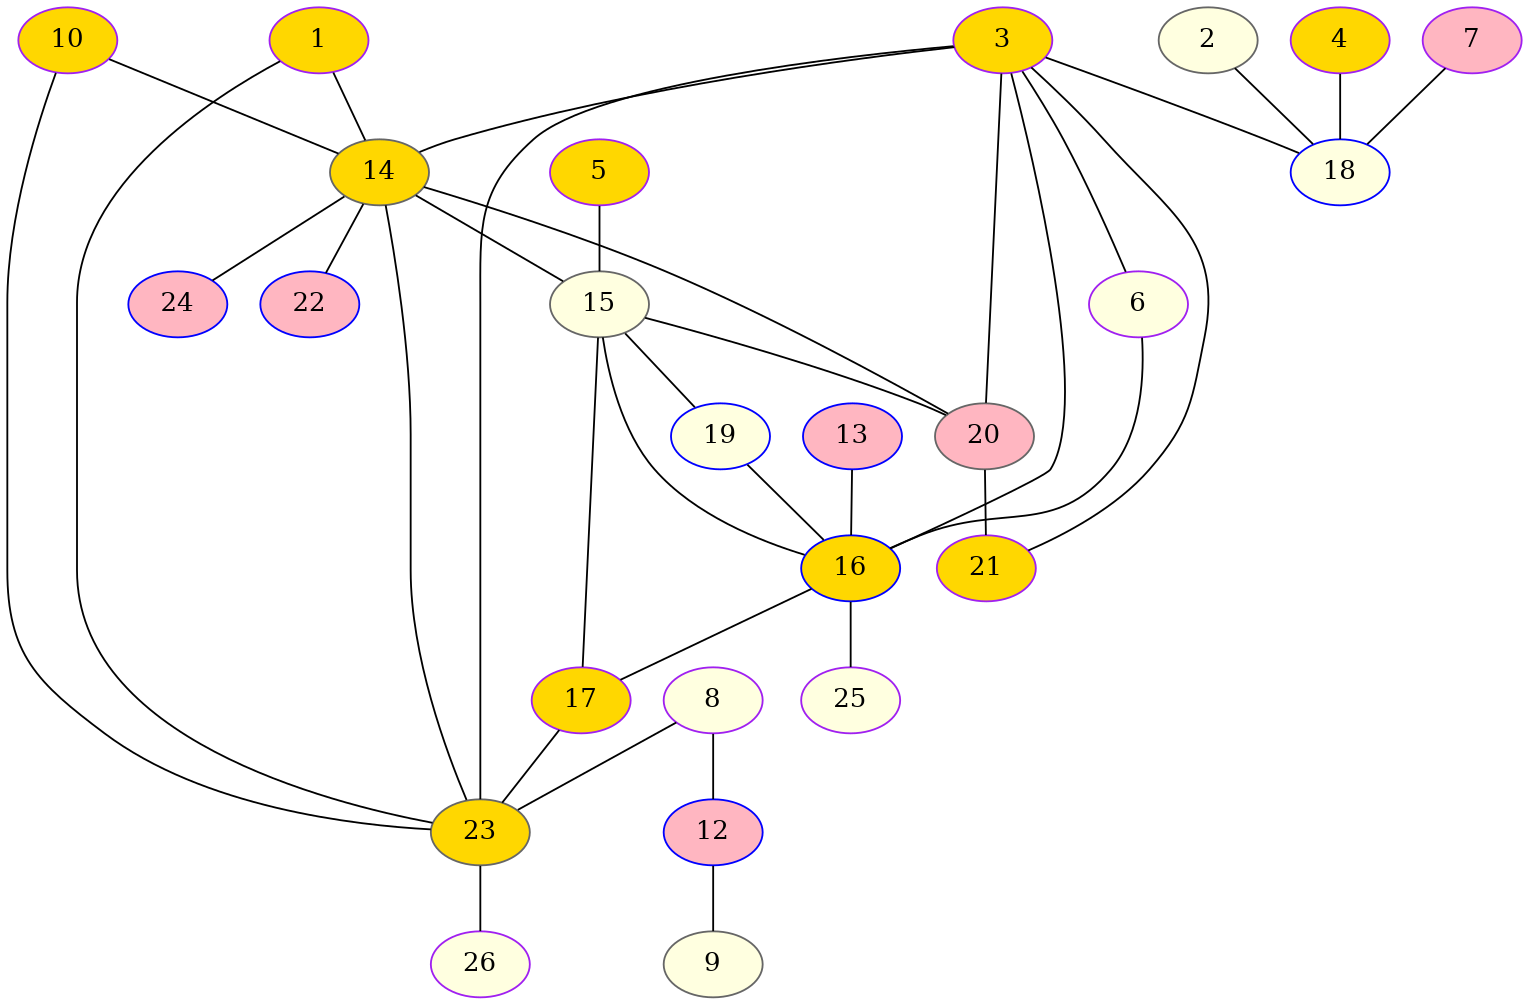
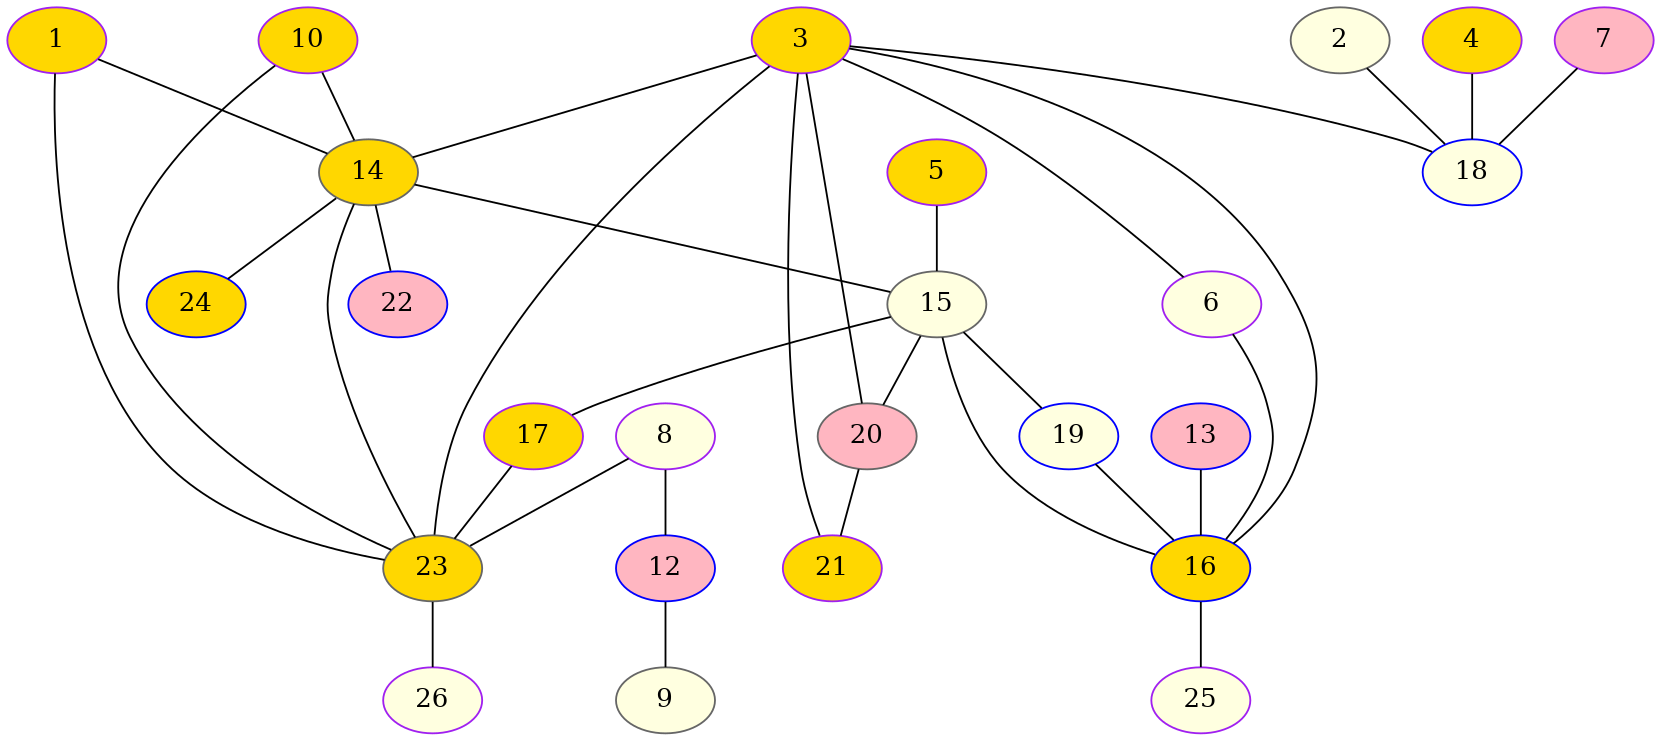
edge "14" -- "20": removed
node "24": fillcolor lightpink -> gold
edge "16" -- "17": removed
